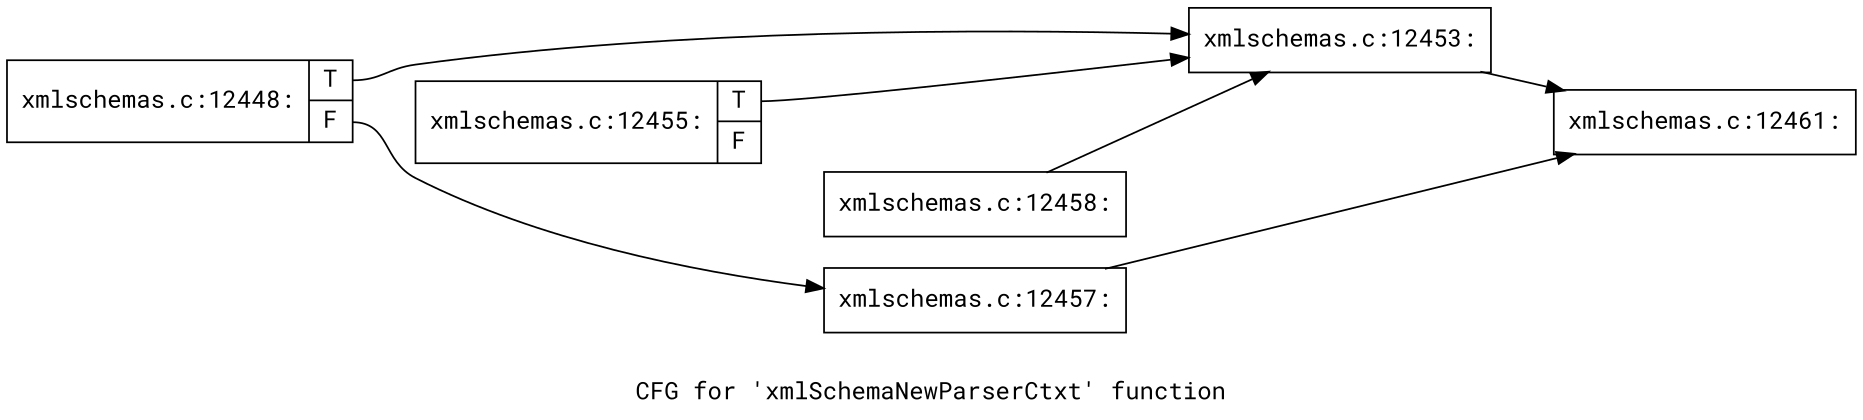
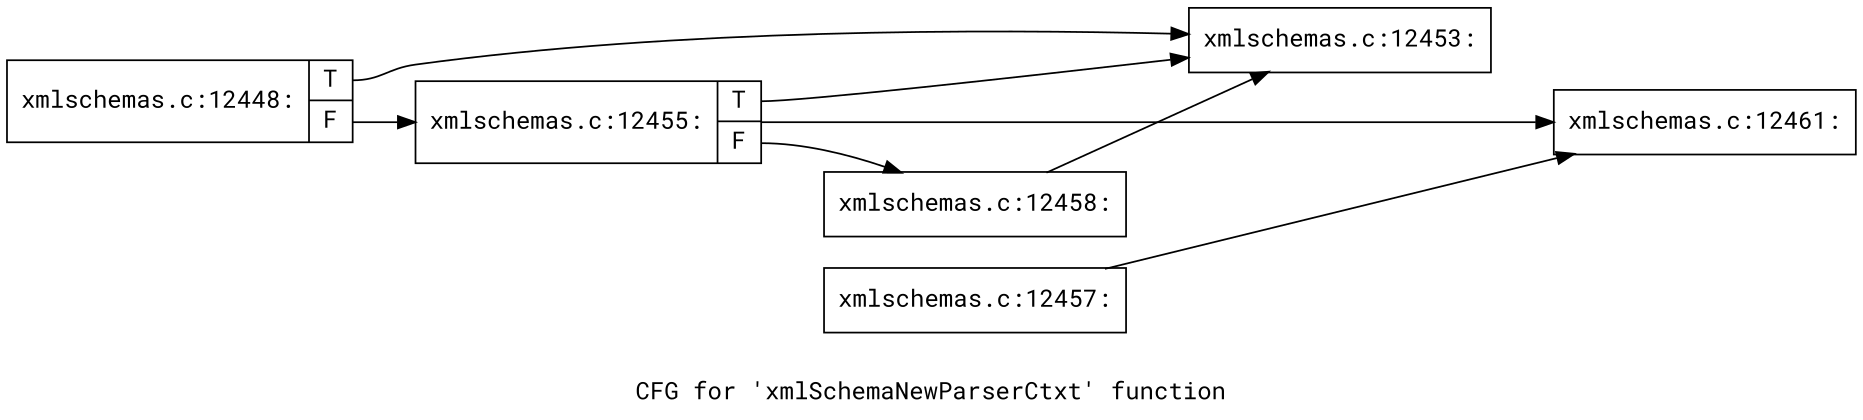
edge "xmlschemas.c:12453:" -> "xmlschemas.c:12461:": now "xmlschemas.c:12455:" -> "xmlschemas.c:12461:"
edge "xmlschemas.c:12455:" -> "xmlschemas.c:12458:": added
edge "xmlschemas.c:12448:" -> "xmlschemas.c:12457:": now "xmlschemas.c:12448:" -> "xmlschemas.c:12455:"
